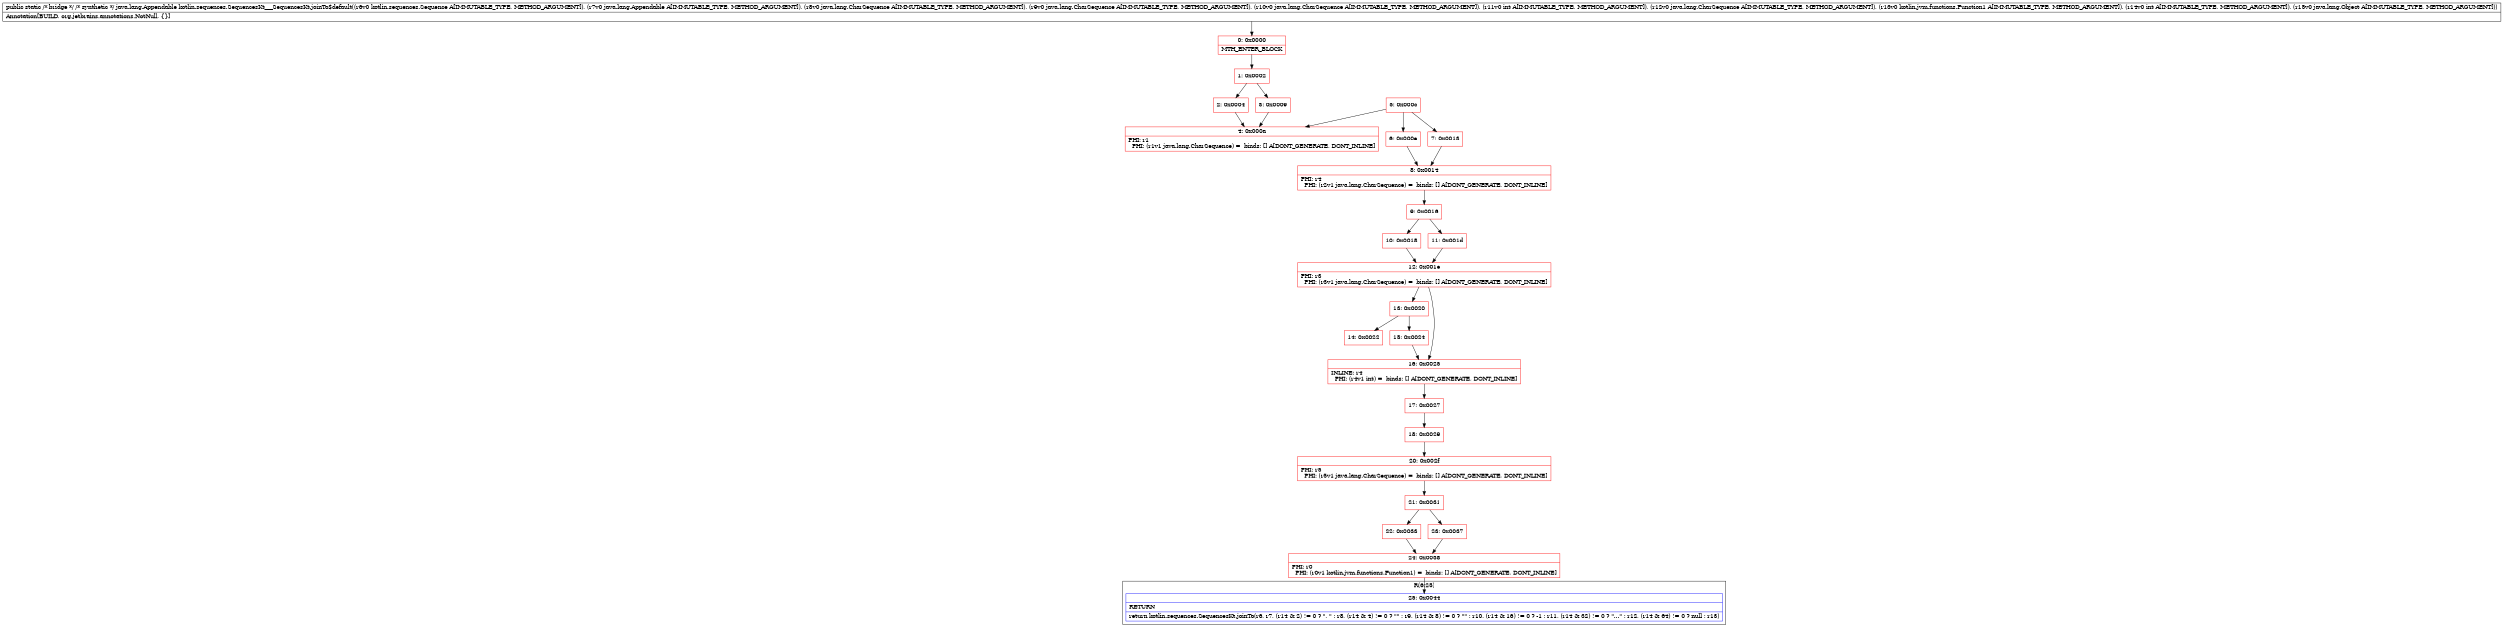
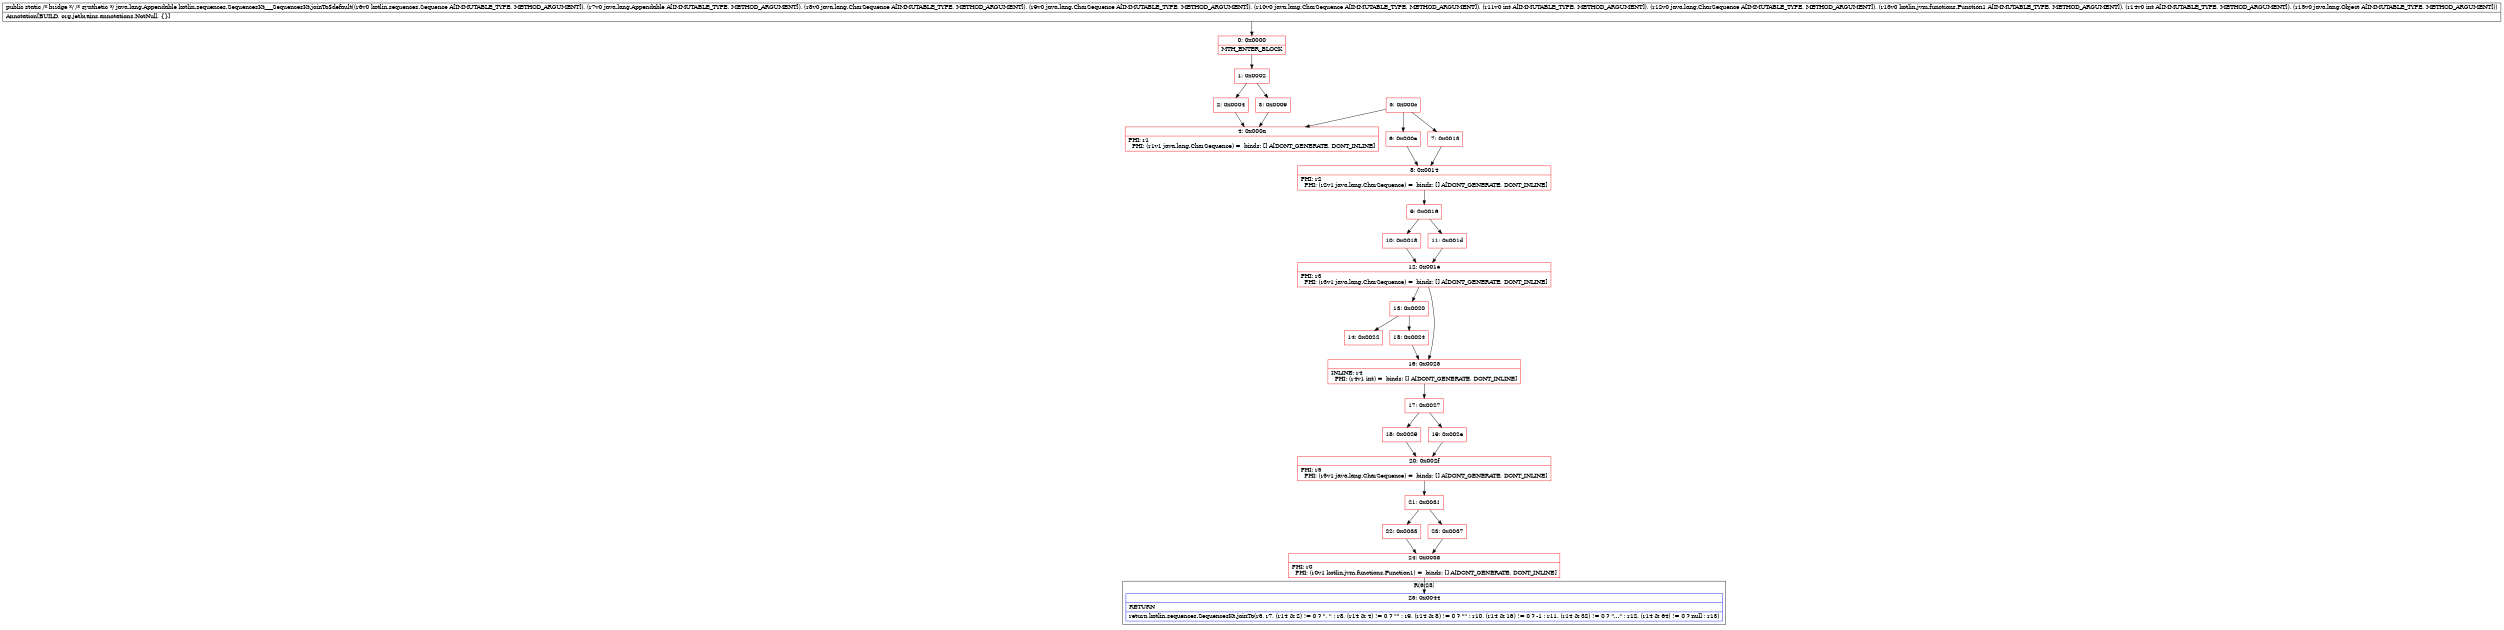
node "8: 0x0014": text "PHI: r4" -> "PHI: r2"
node "19: 0x002e": added
